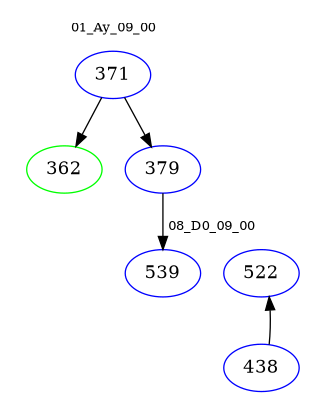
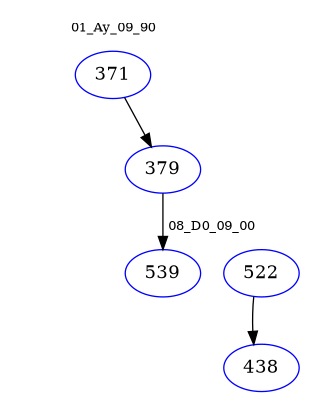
cluster "01_Ay_09_00": label "01_Ay_09_00" -> "01_Ay_09_90"
node "362": removed
edge "438" -> "522": reversed
